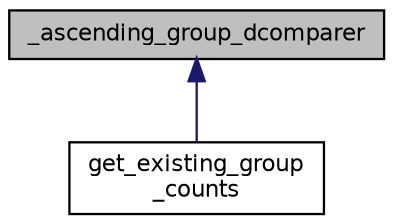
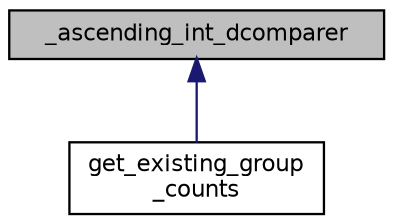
node "_ascending_group_dcomparer": label "_ascending_group_dcomparer" -> "_ascending_int_dcomparer"
